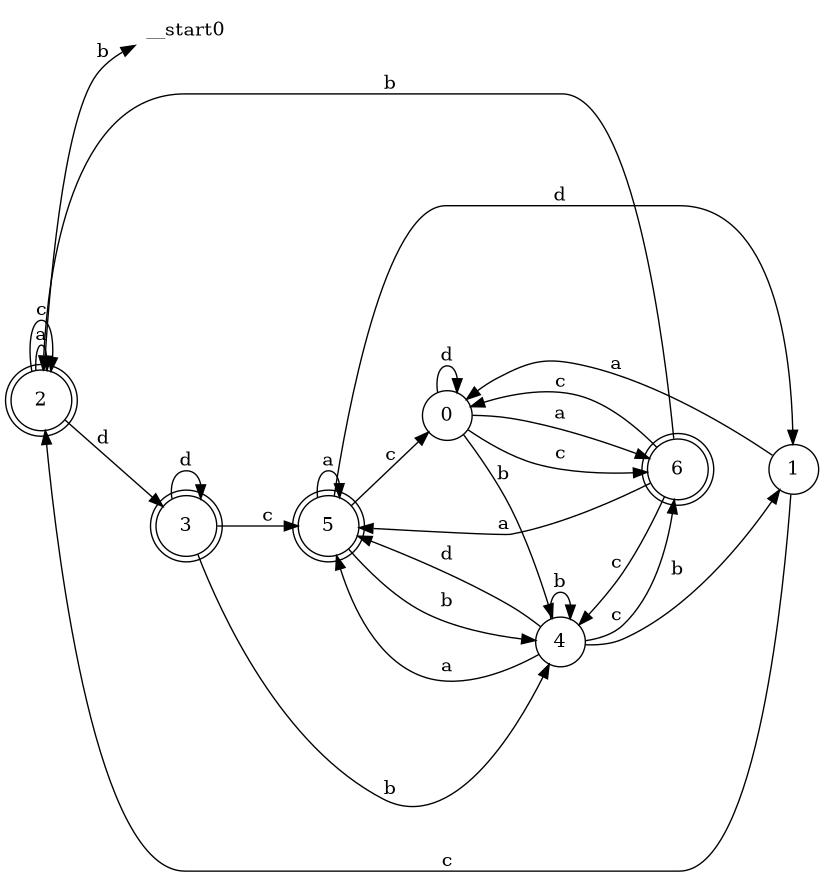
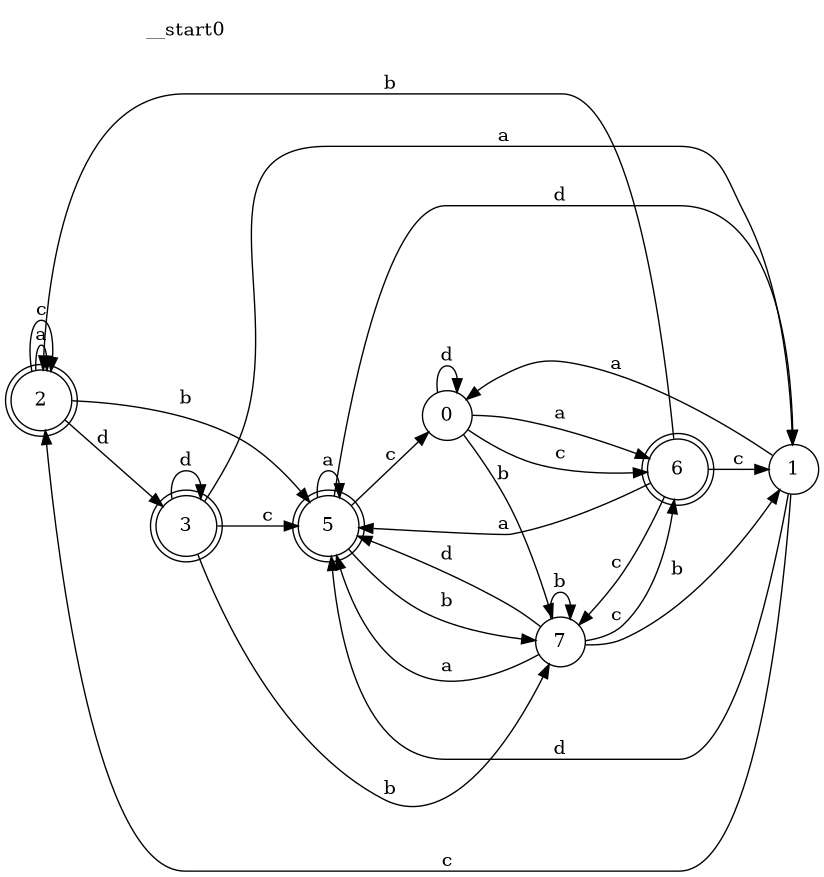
edge "3" -> "1": added, label "a"
edge "2" -> "__start0": now "2" -> "5"
edge "6" -> "0": now "6" -> "1"
node "4": label "4" -> "7"
edge "1" -> "5": added, label "d"
